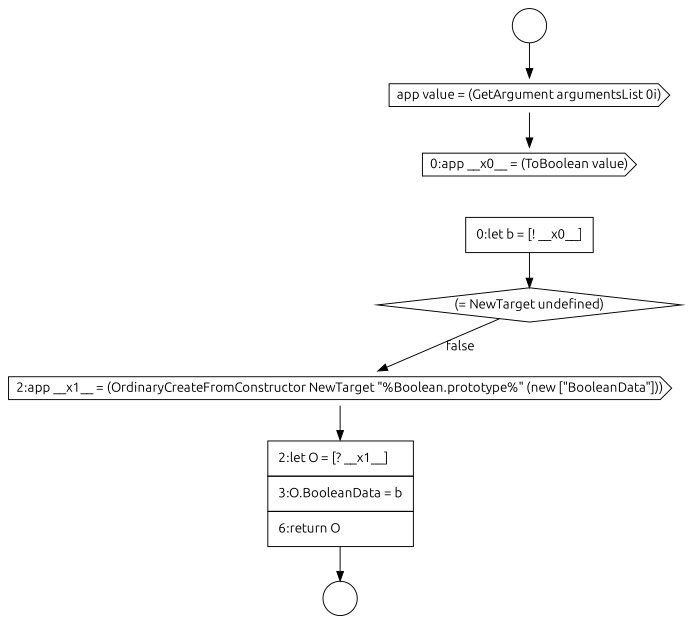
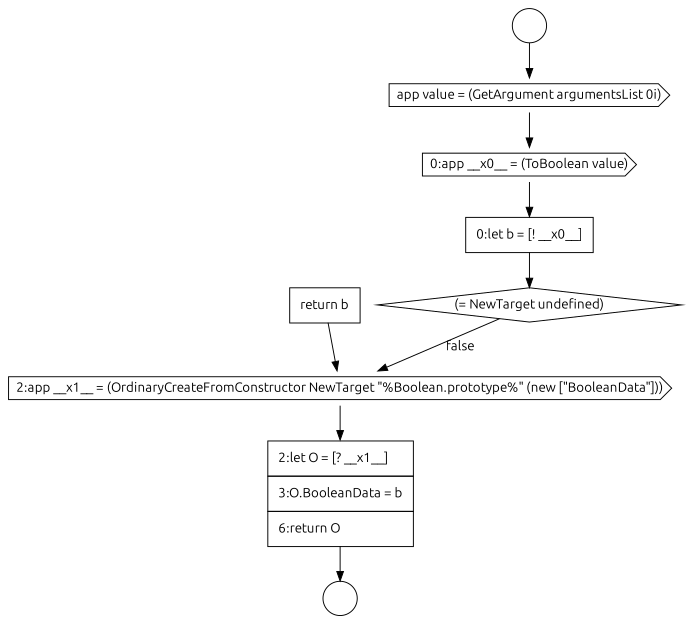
edge "0:app __x0__ = (ToBoolean value)" -> "0:let b = [! __x0__]": added
node "return b": added
